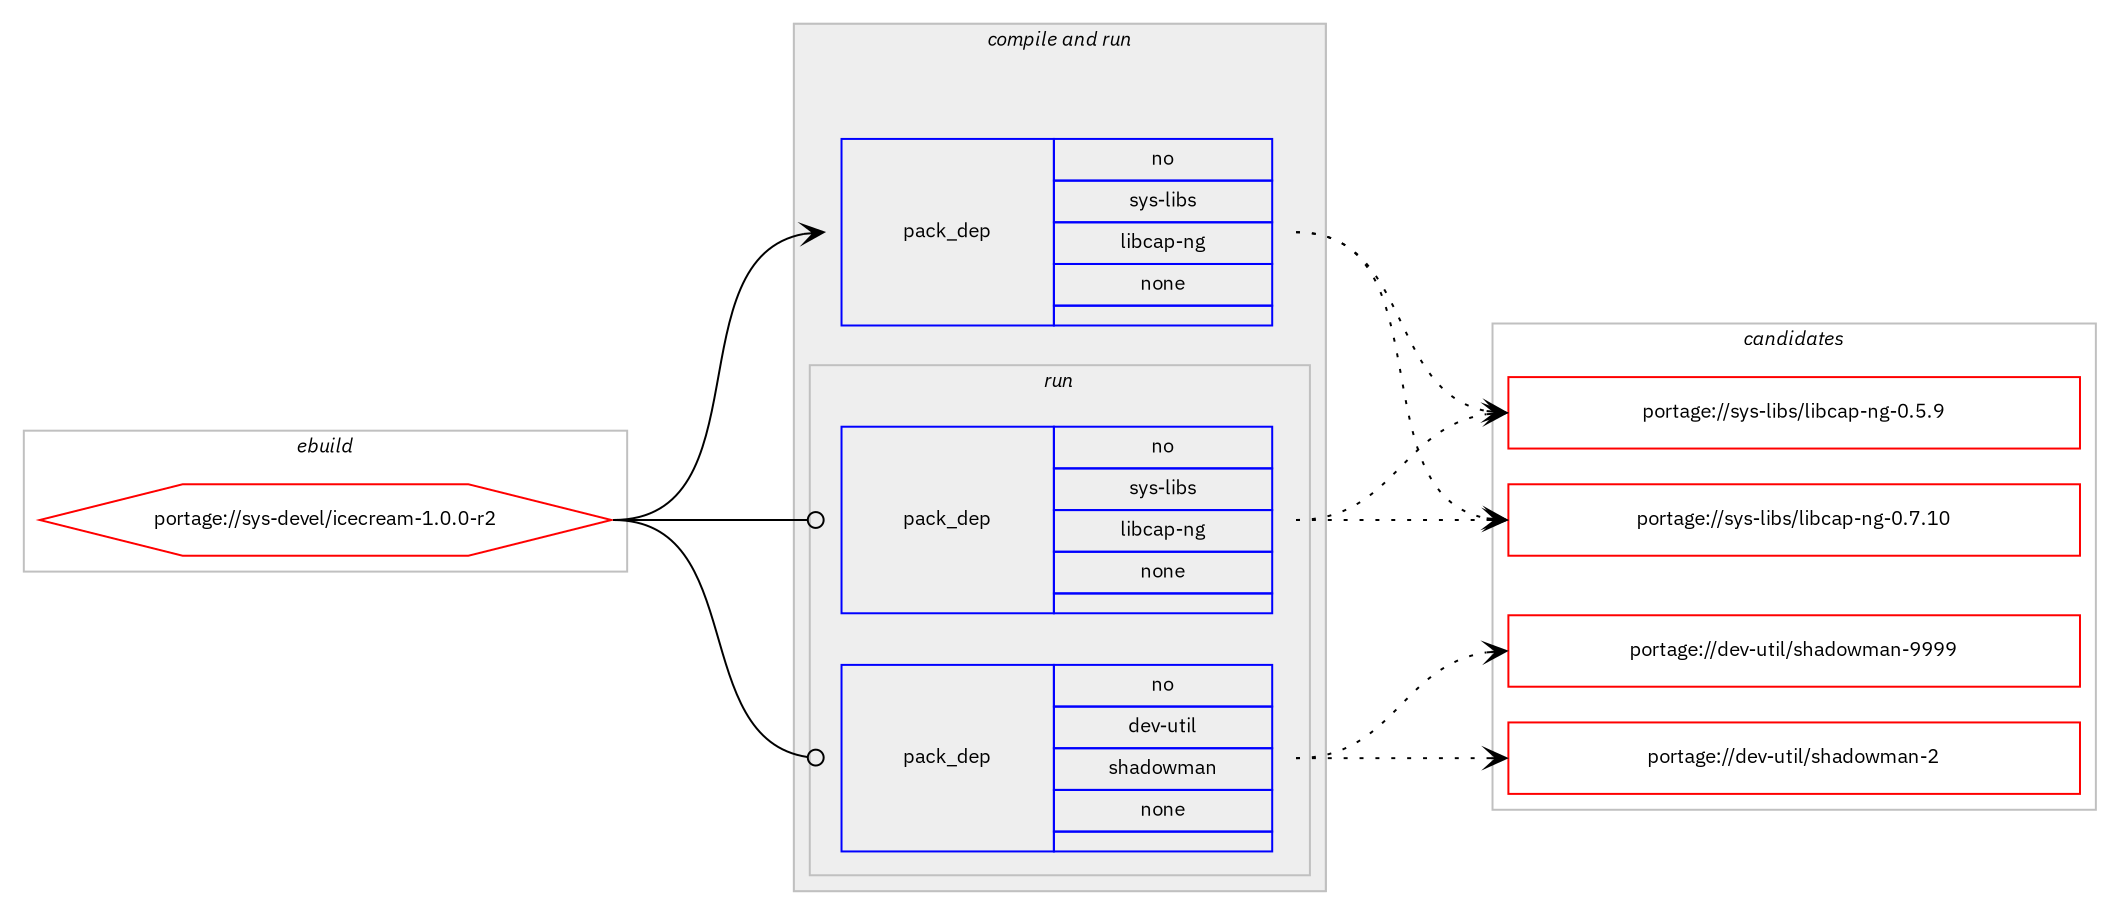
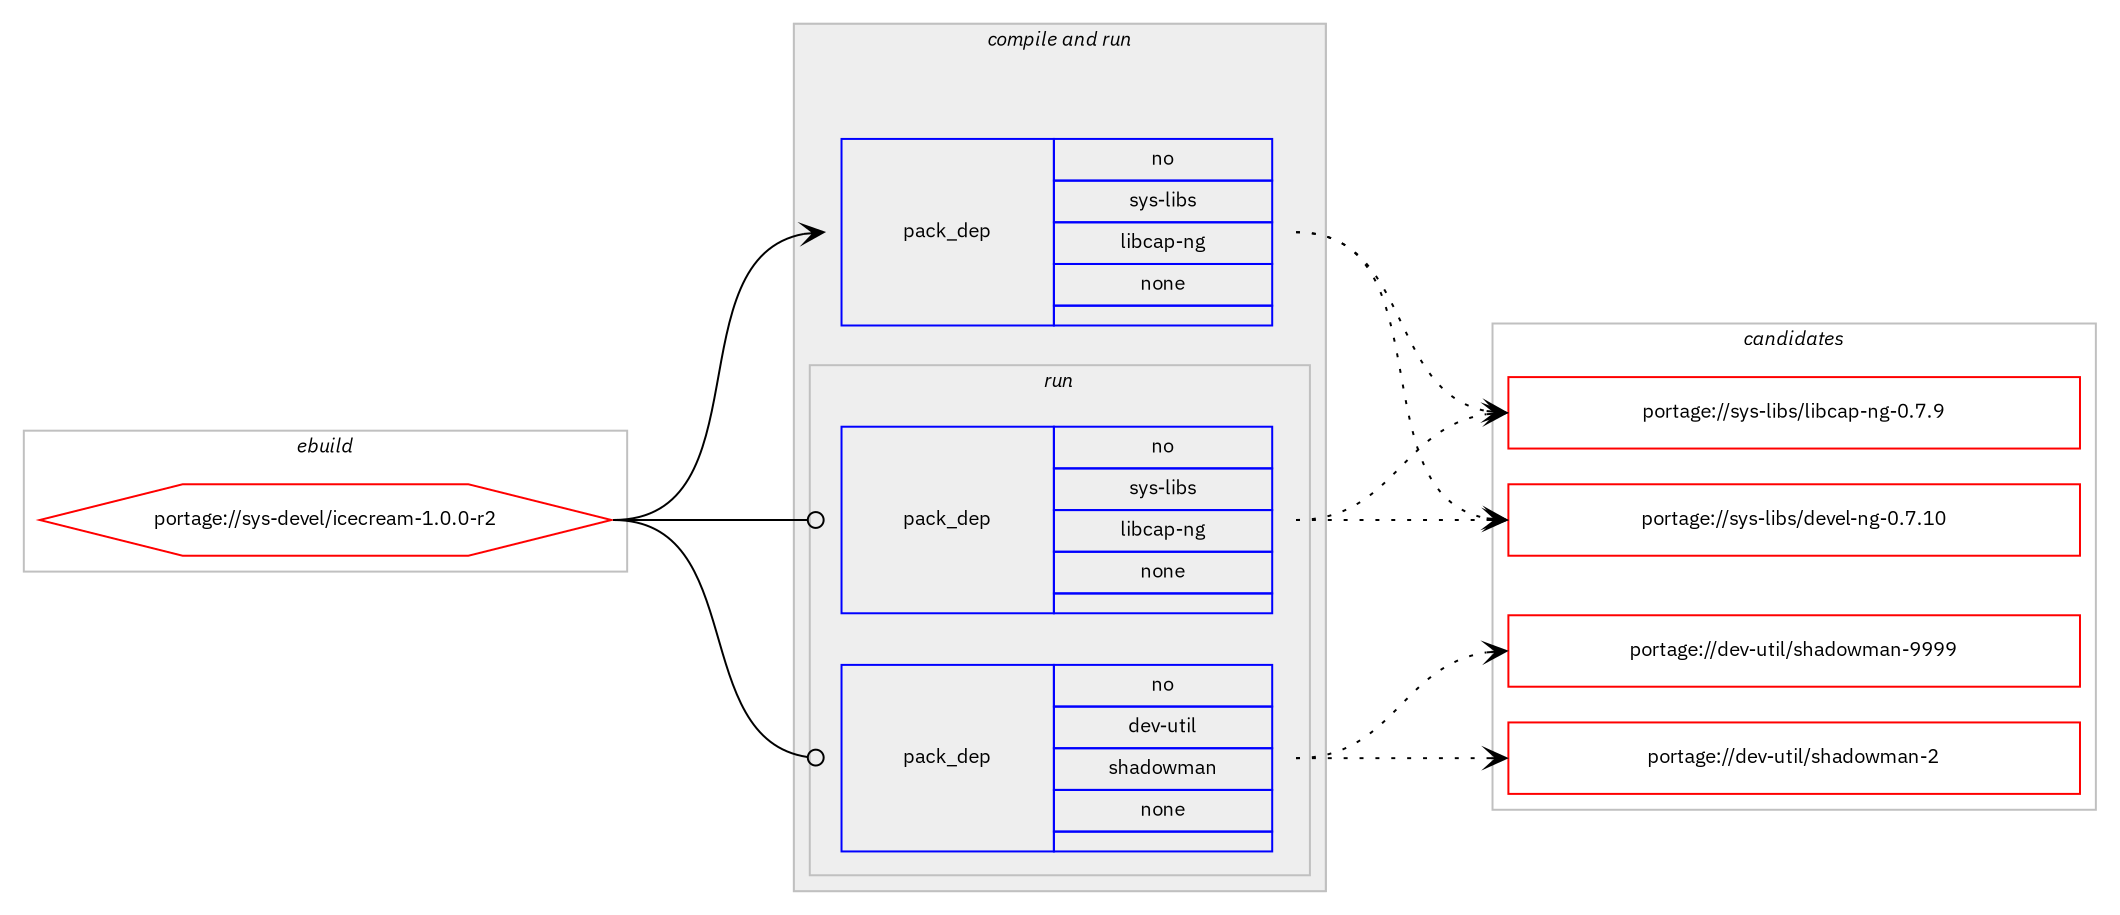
node "portage://sys-libs/libcap-ng-0.5.9": label "portage://sys-libs/libcap-ng-0.5.9" -> "portage://sys-libs/libcap-ng-0.7.9"
node "portage://sys-libs/libcap-ng-0.7.10": label "portage://sys-libs/libcap-ng-0.7.10" -> "portage://sys-libs/devel-ng-0.7.10"
